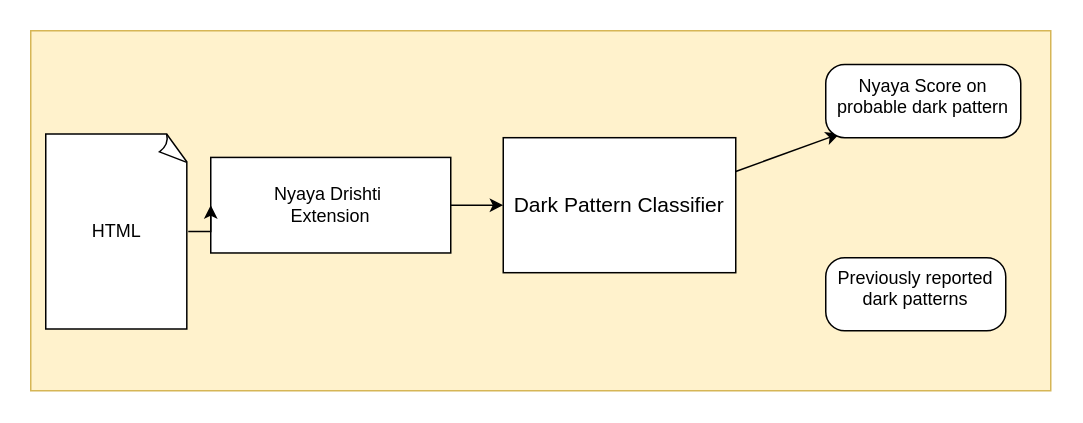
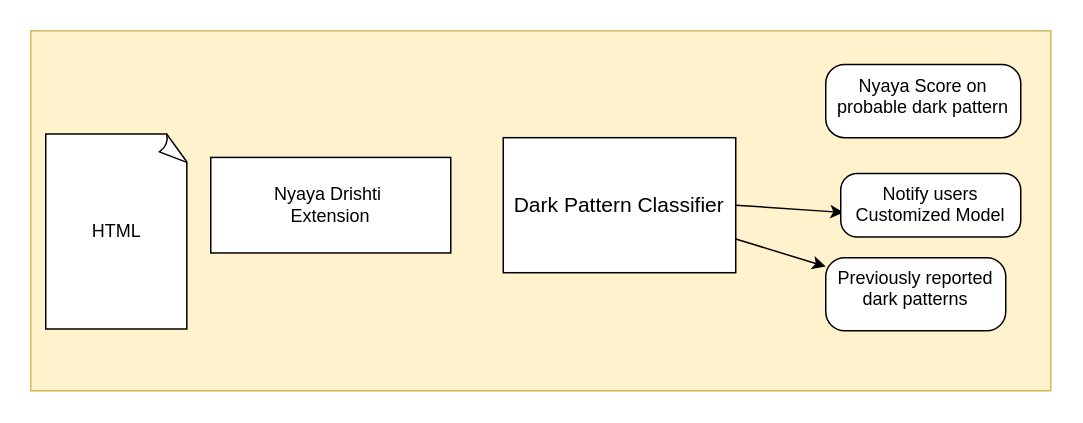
edge "Dark Pattern Classifier" -> "Nyaya Score on probable dark pattern": removed
edge "Nyaya Drishti Extension" -> "Dark Pattern Classifier": removed
node "Notify users Customized Model": added
edge "Dark Pattern Classifier" -> "Notify users Customized Model": added
edge "HTML" -> "Nyaya Drishti Extension": removed
edge "Dark Pattern Classifier" -> "Previously reported dark patterns": added
